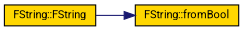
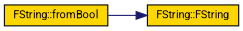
edge "FString::FString" -> "FString::fromBool": reversed
